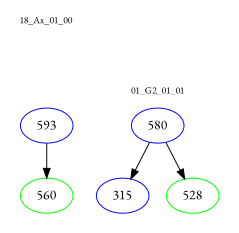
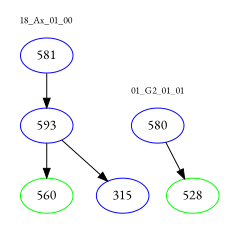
node "581": added
edge "580" -> "315": now "593" -> "315"
